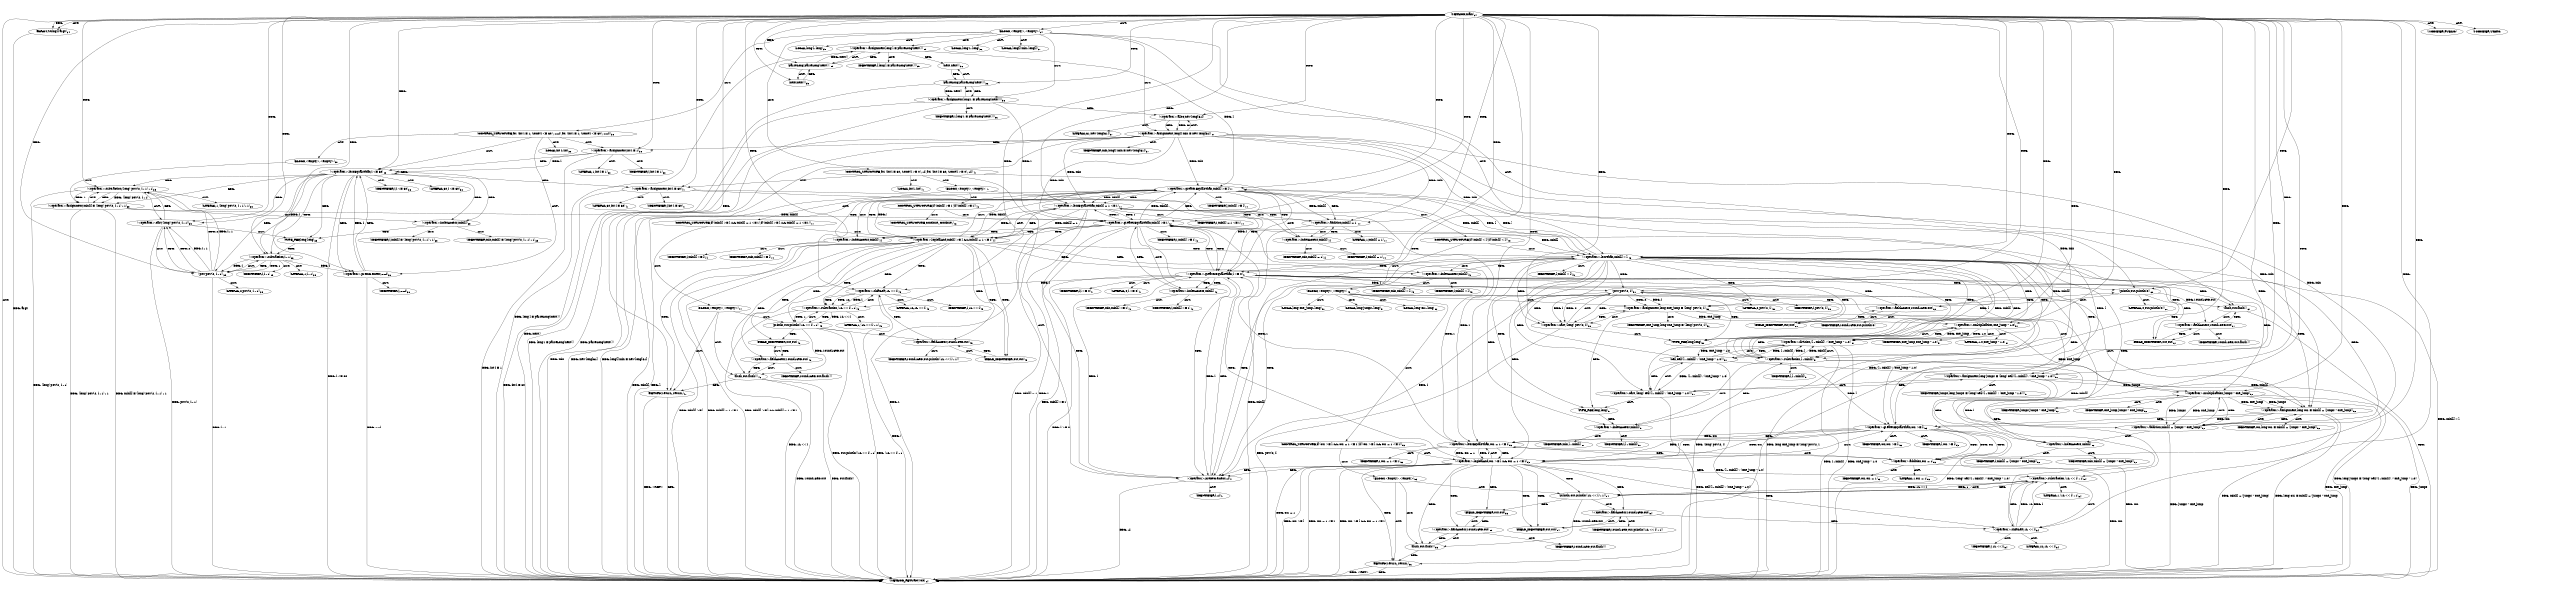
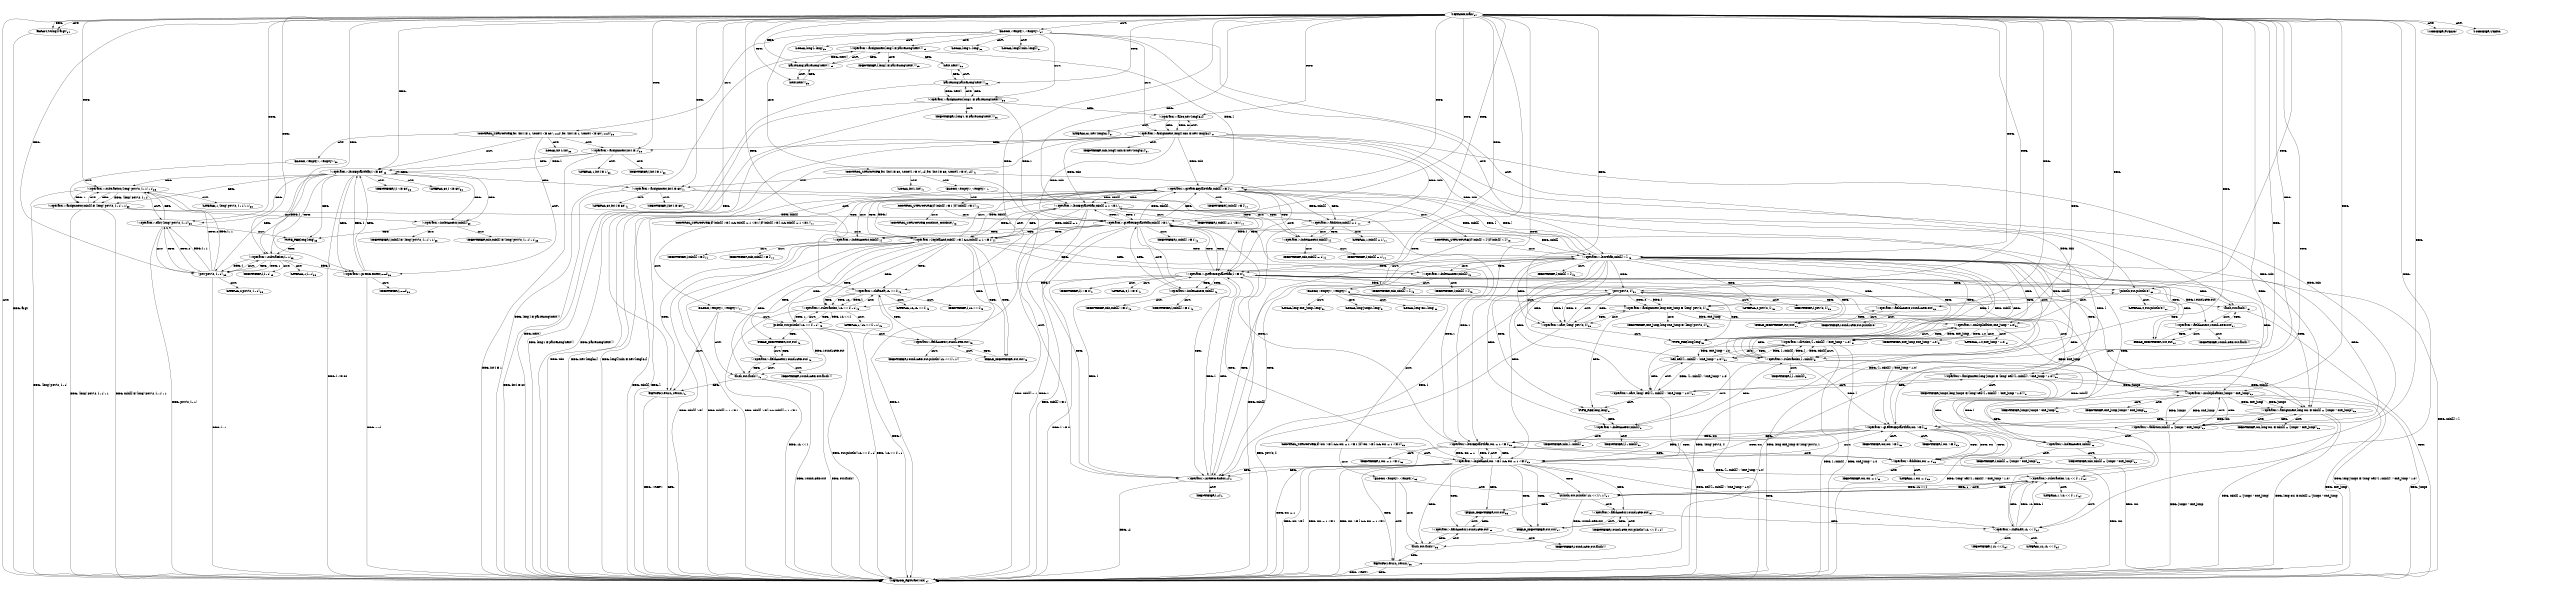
edge "(<operator>.lessThan,min[i] < l)" -> "(<operator>.division,(l - min[i]) / (one_jump * 1.0))": label "CDG: " -> "AST: "
